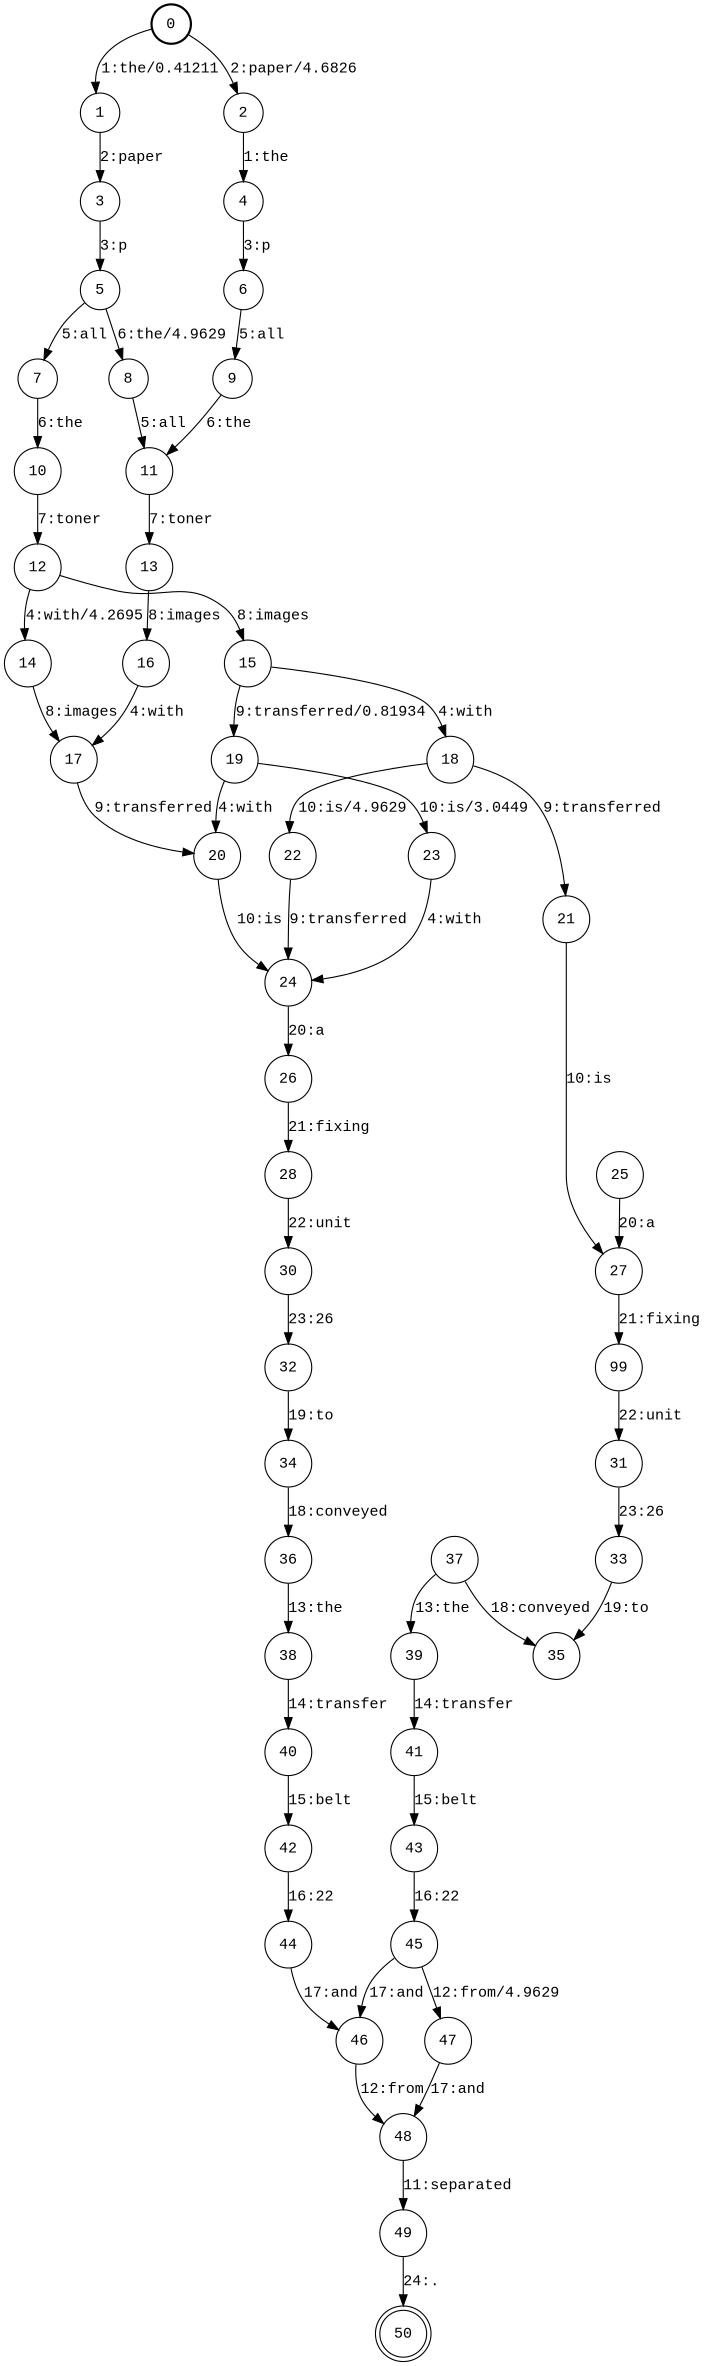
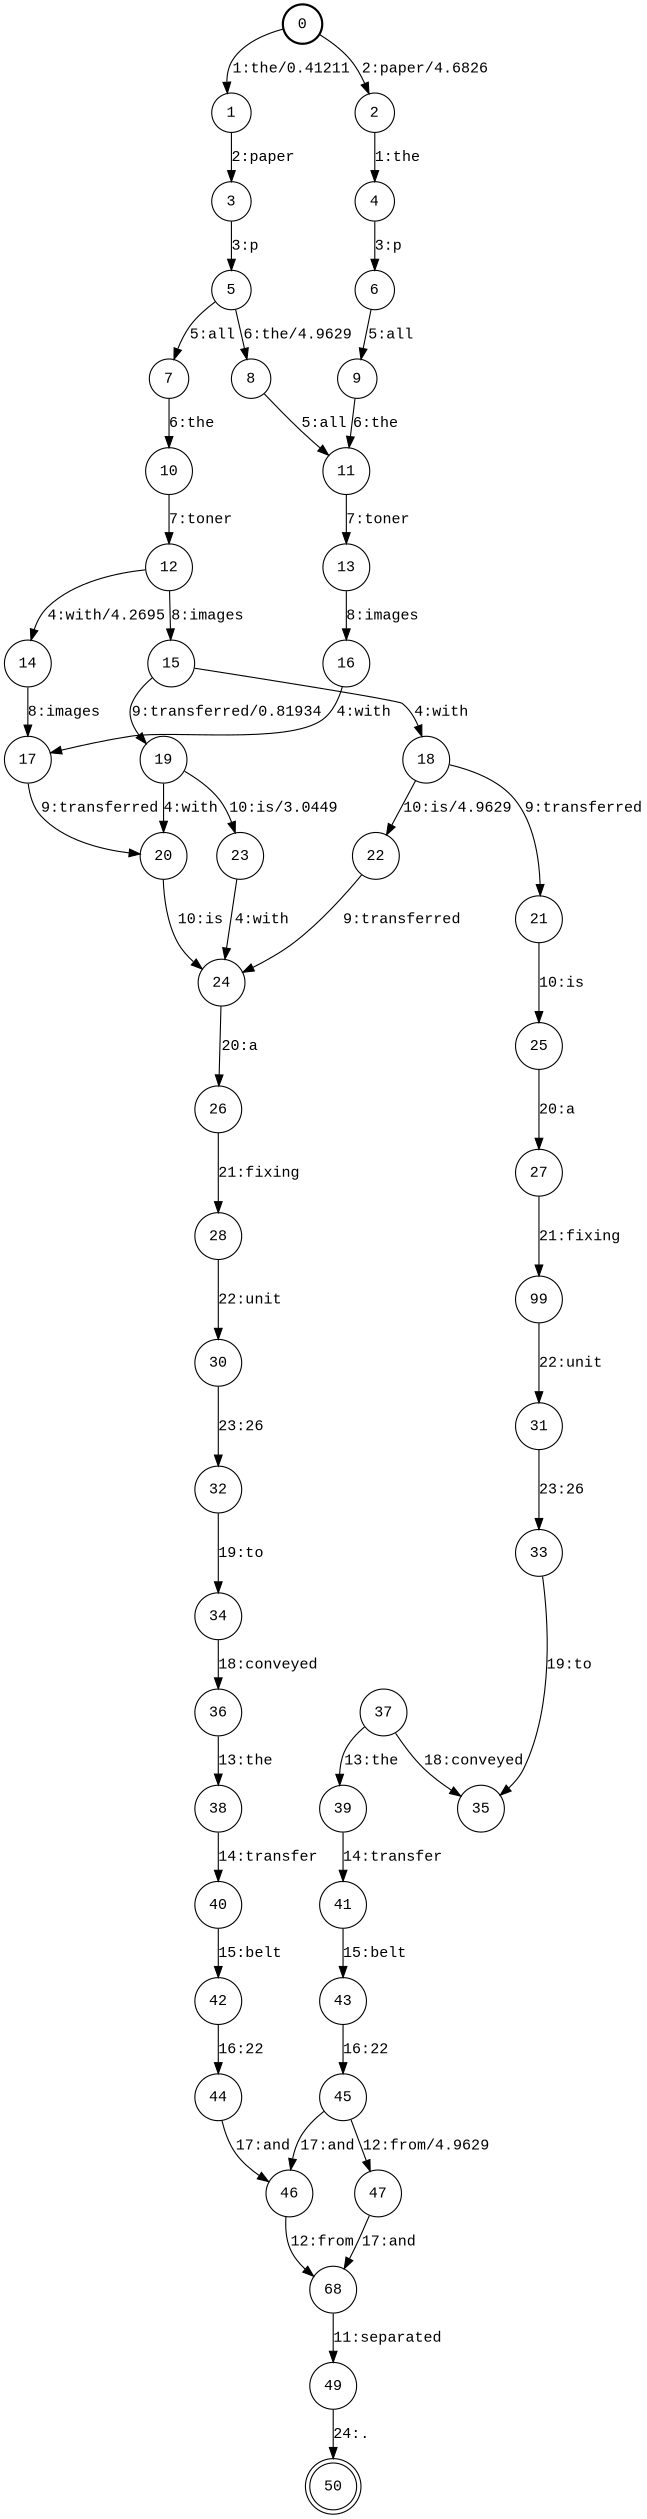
edge "21" -> "27": now "21" -> "25"
node "48": label "48" -> "68"
